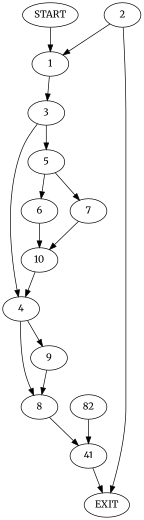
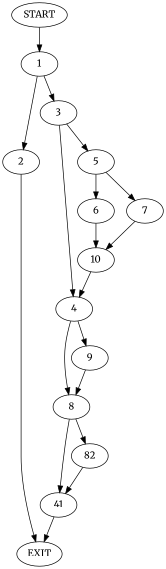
edge "2" -> "1": reversed
edge "8" -> "82": added
